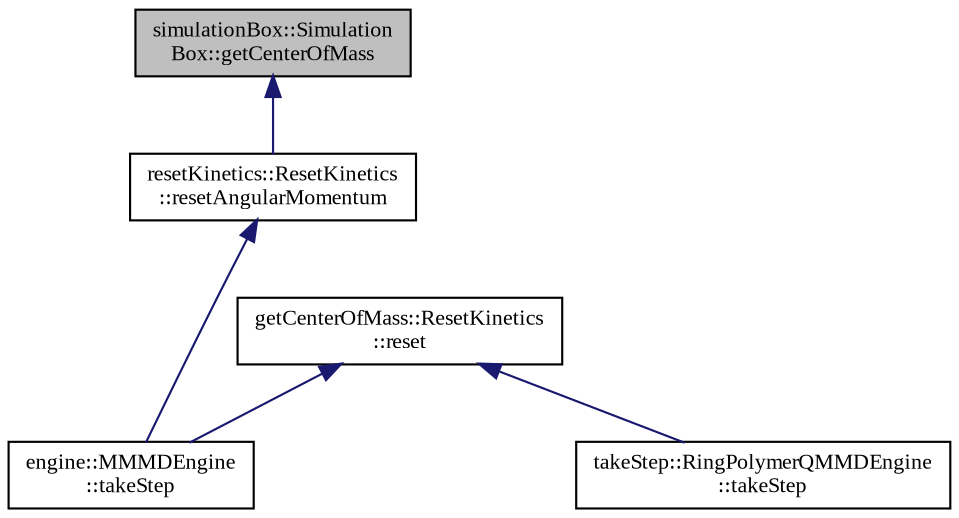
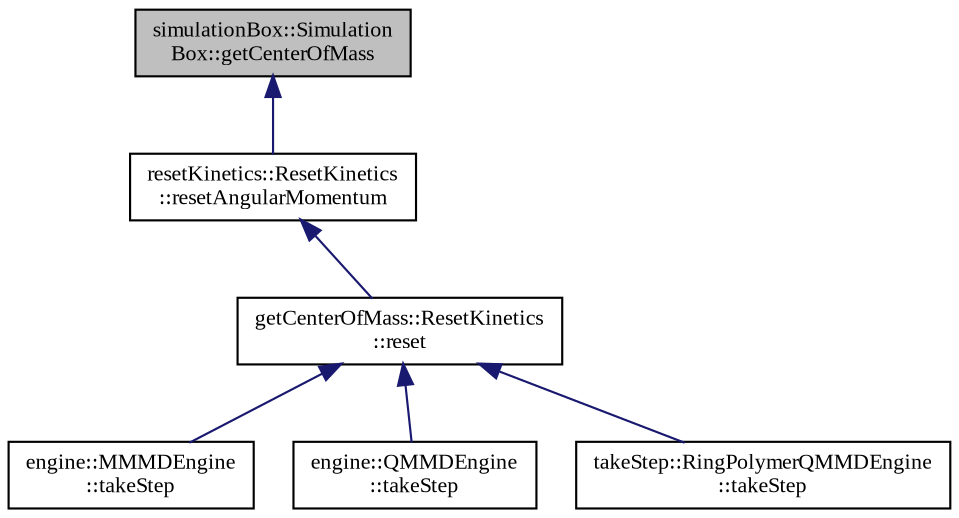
edge "engine::MMMDEngine ::takeStep" -> "resetKinetics::ResetKinetics ::resetAngularMomentum": now "getCenterOfMass::ResetKinetics ::reset" -> "resetKinetics::ResetKinetics ::resetAngularMomentum"
node "engine::QMMDEngine ::takeStep": added
